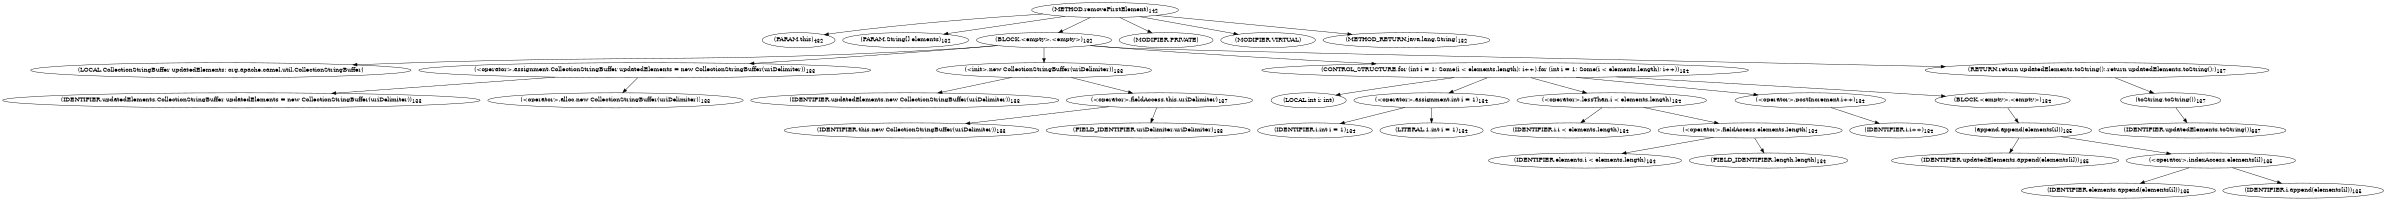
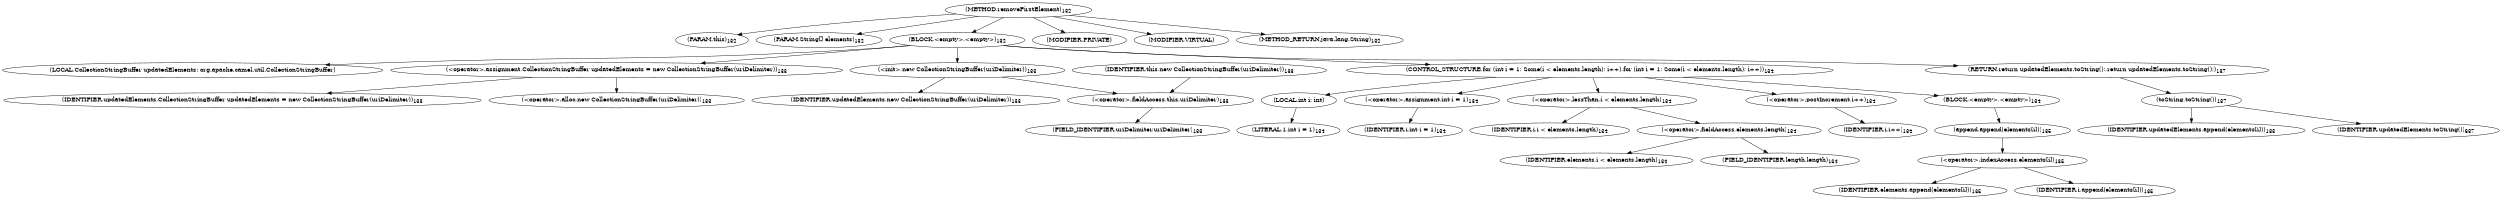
node "(METHOD,removeFirstElement)": text "142" -> "132"
node "(PARAM,this)": text "432" -> "132"
node "(<operator>.fieldAccess,this.uriDelimiter)": text "137" -> "133"
edge "(<operator>.assignment,int i = 1)" -> "(LITERAL,1,int i = 1)": now "(LOCAL,int i: int)" -> "(LITERAL,1,int i = 1)"
edge "(<operator>.fieldAccess,this.uriDelimiter)" -> "(IDENTIFIER,this,new CollectionStringBuffer(uriDelimiter))": reversed
edge "(append,append(elements[i]))" -> "(IDENTIFIER,updatedElements,append(elements[i]))": now "(toString,toString())" -> "(IDENTIFIER,updatedElements,append(elements[i]))"
node "(IDENTIFIER,updatedElements,append(elements[i]))": text "135" -> "133"
